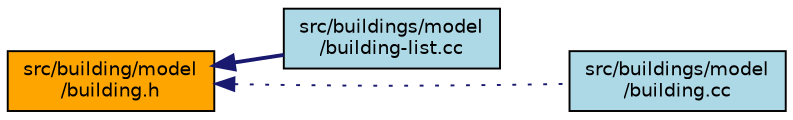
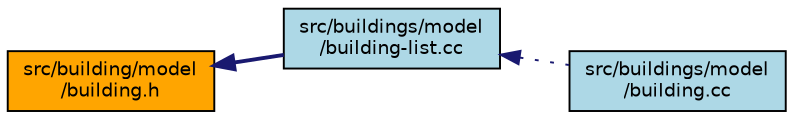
edge "src/buildings/model /building.cc" -> "src/building/model /building.h": now "src/buildings/model /building.cc" -> "src/buildings/model /building-list.cc"
